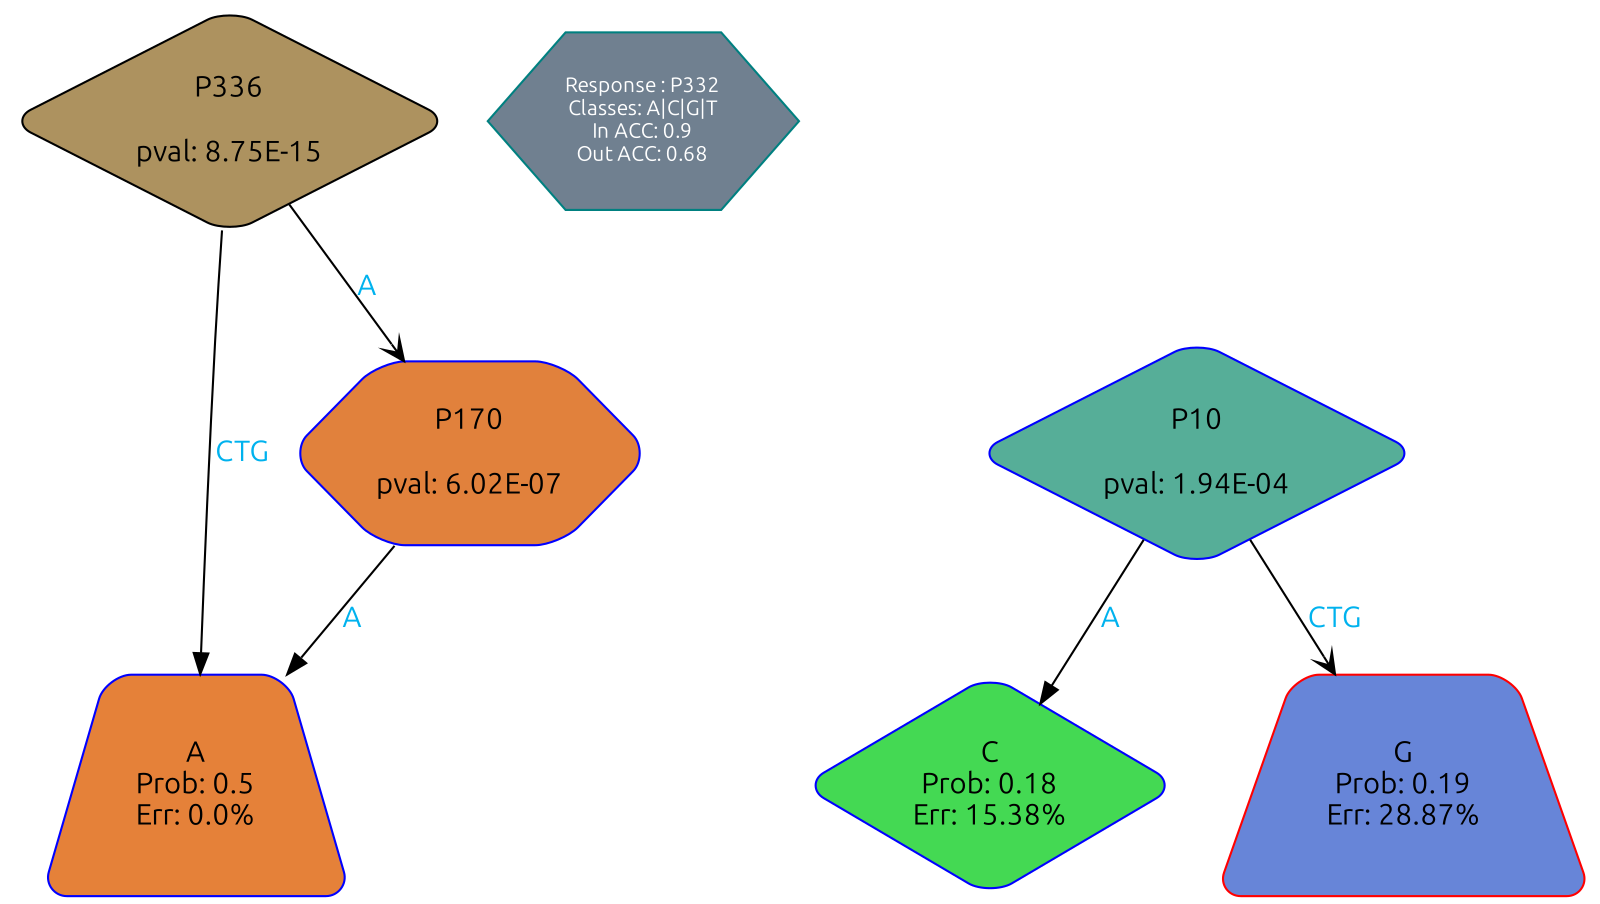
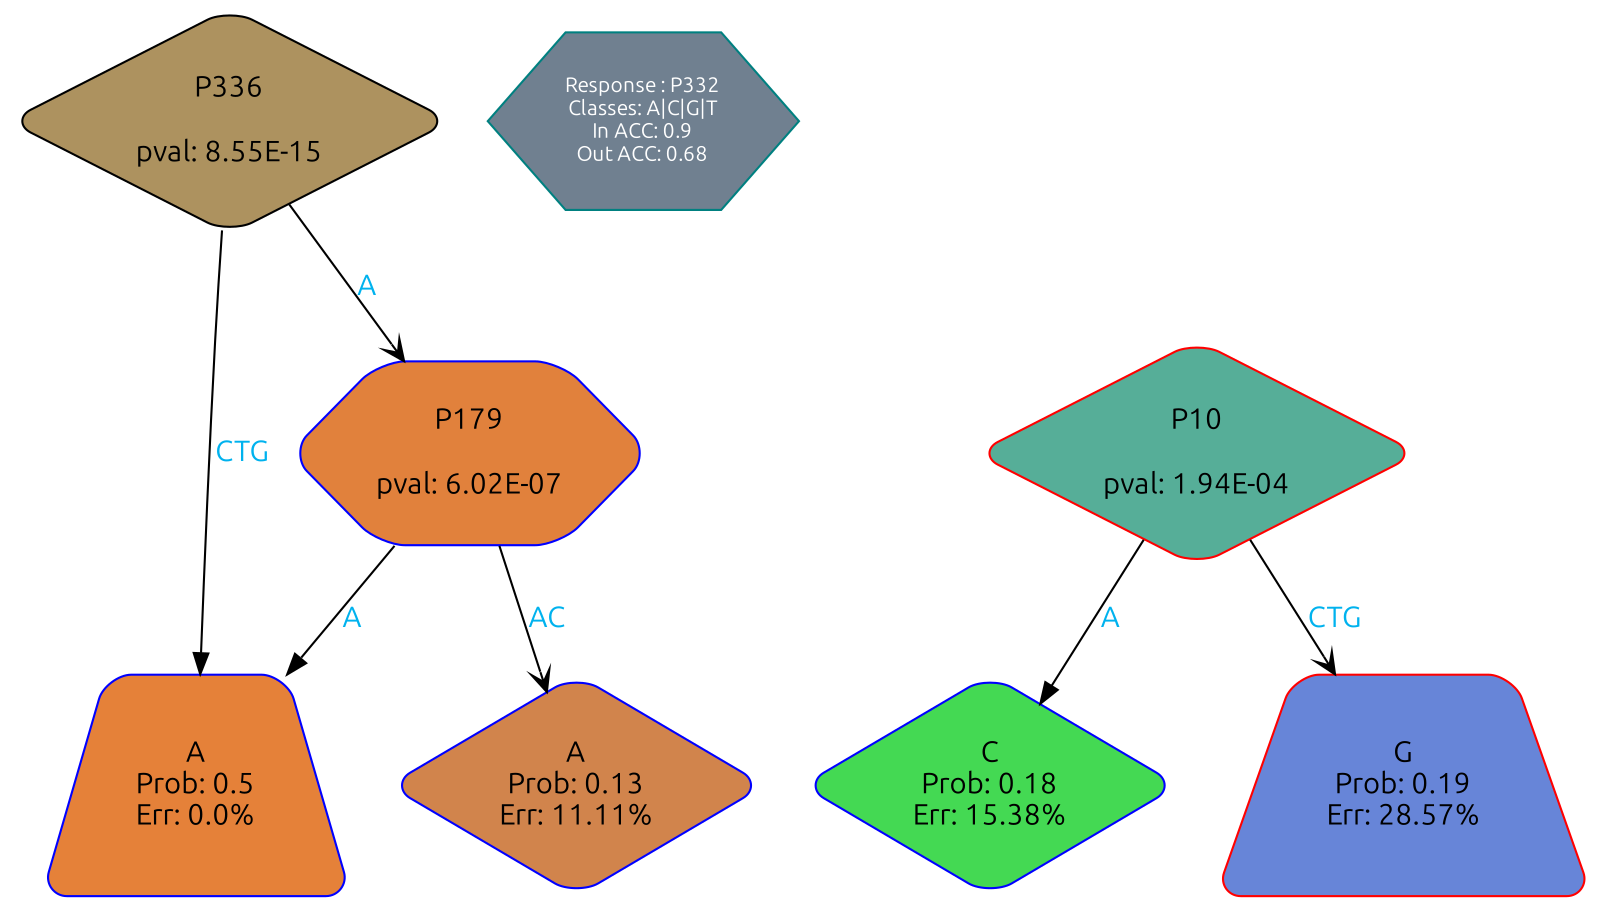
node "P336 pval: 8.75E-15": label "P336 pval: 8.75E-15" -> "P336 pval: 8.55E-15"
node "P170 pval: 6.02E-07": label "P170 pval: 6.02E-07" -> "P179 pval: 6.02E-07"
node "P10 pval: 1.94E-04": color blue -> red
node "A Prob: 0.13 Err: 11.11%": added
node "G Prob: 0.19 Err: 28.87%": label "G Prob: 0.19 Err: 28.87%" -> "G Prob: 0.19 Err: 28.57%"
